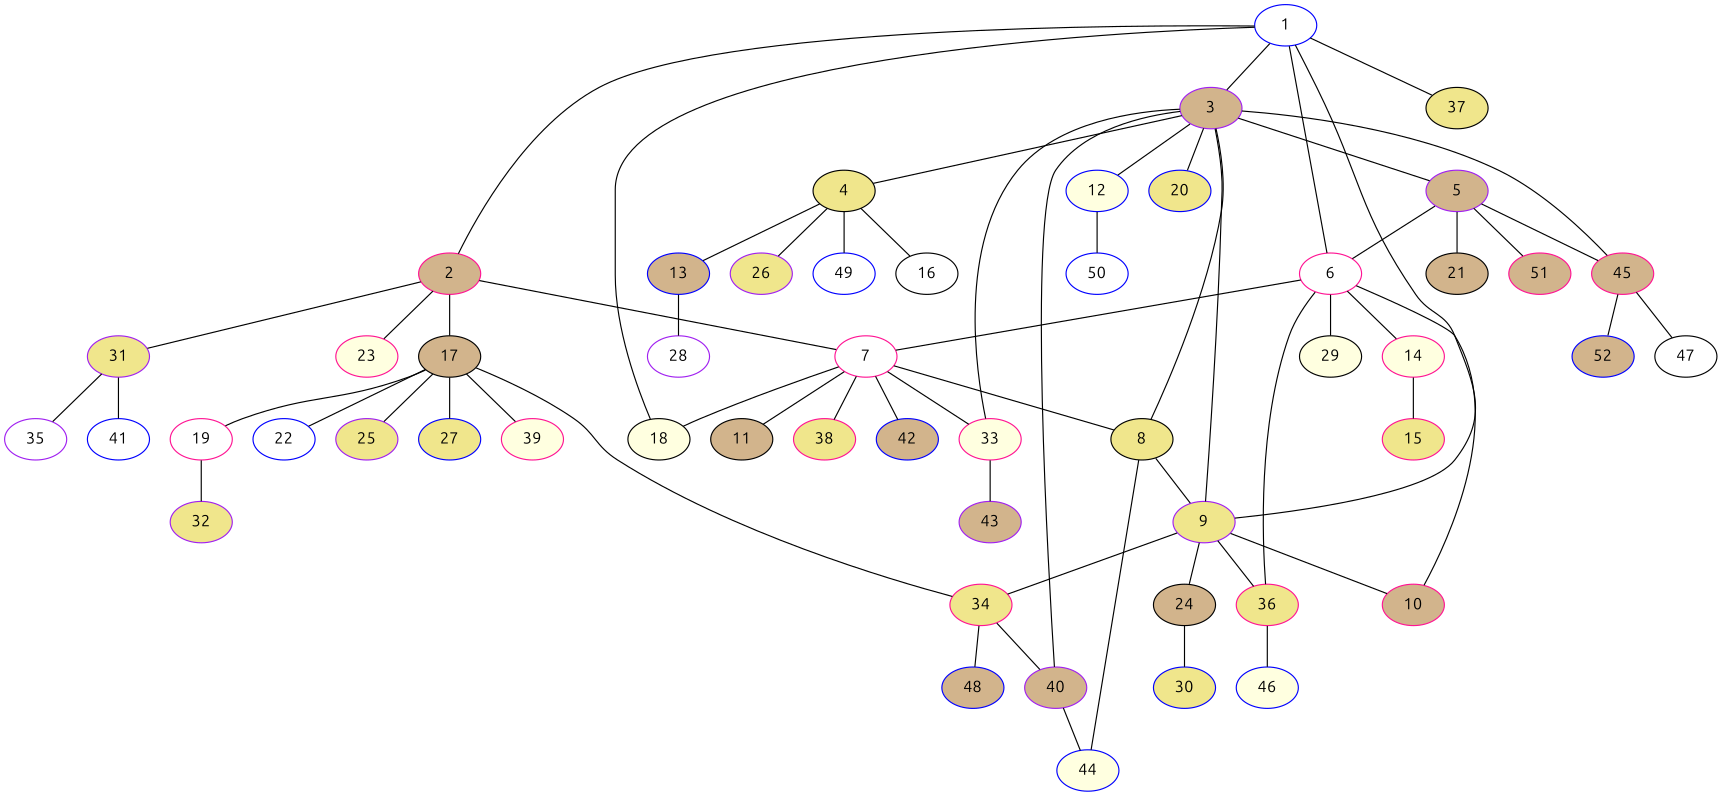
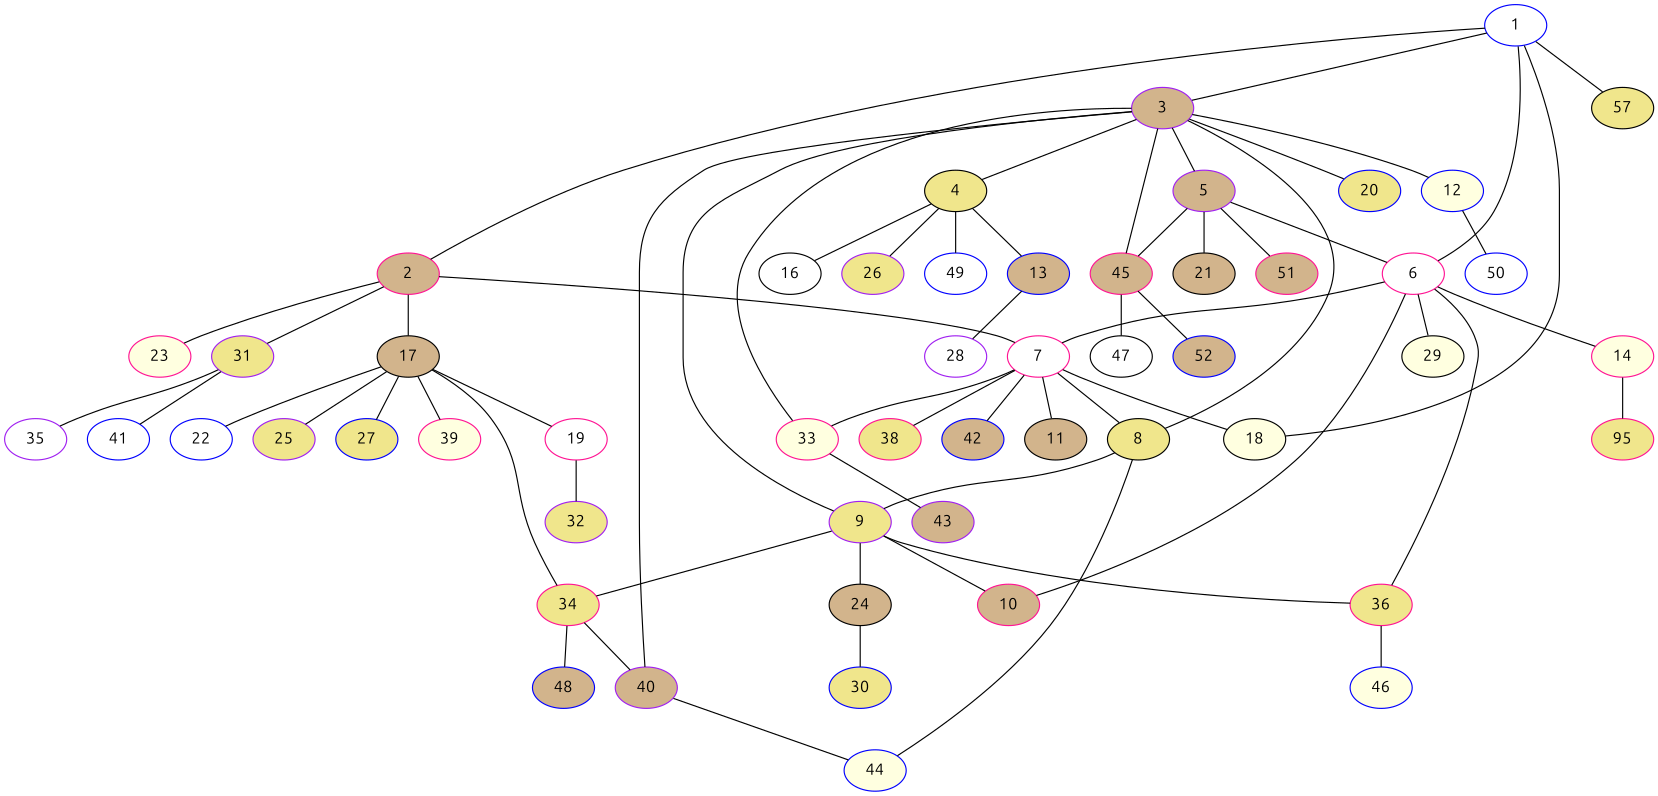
node "37": label "37" -> "57"
edge "1" -- "9": removed
node "15": label "15" -> "95"
